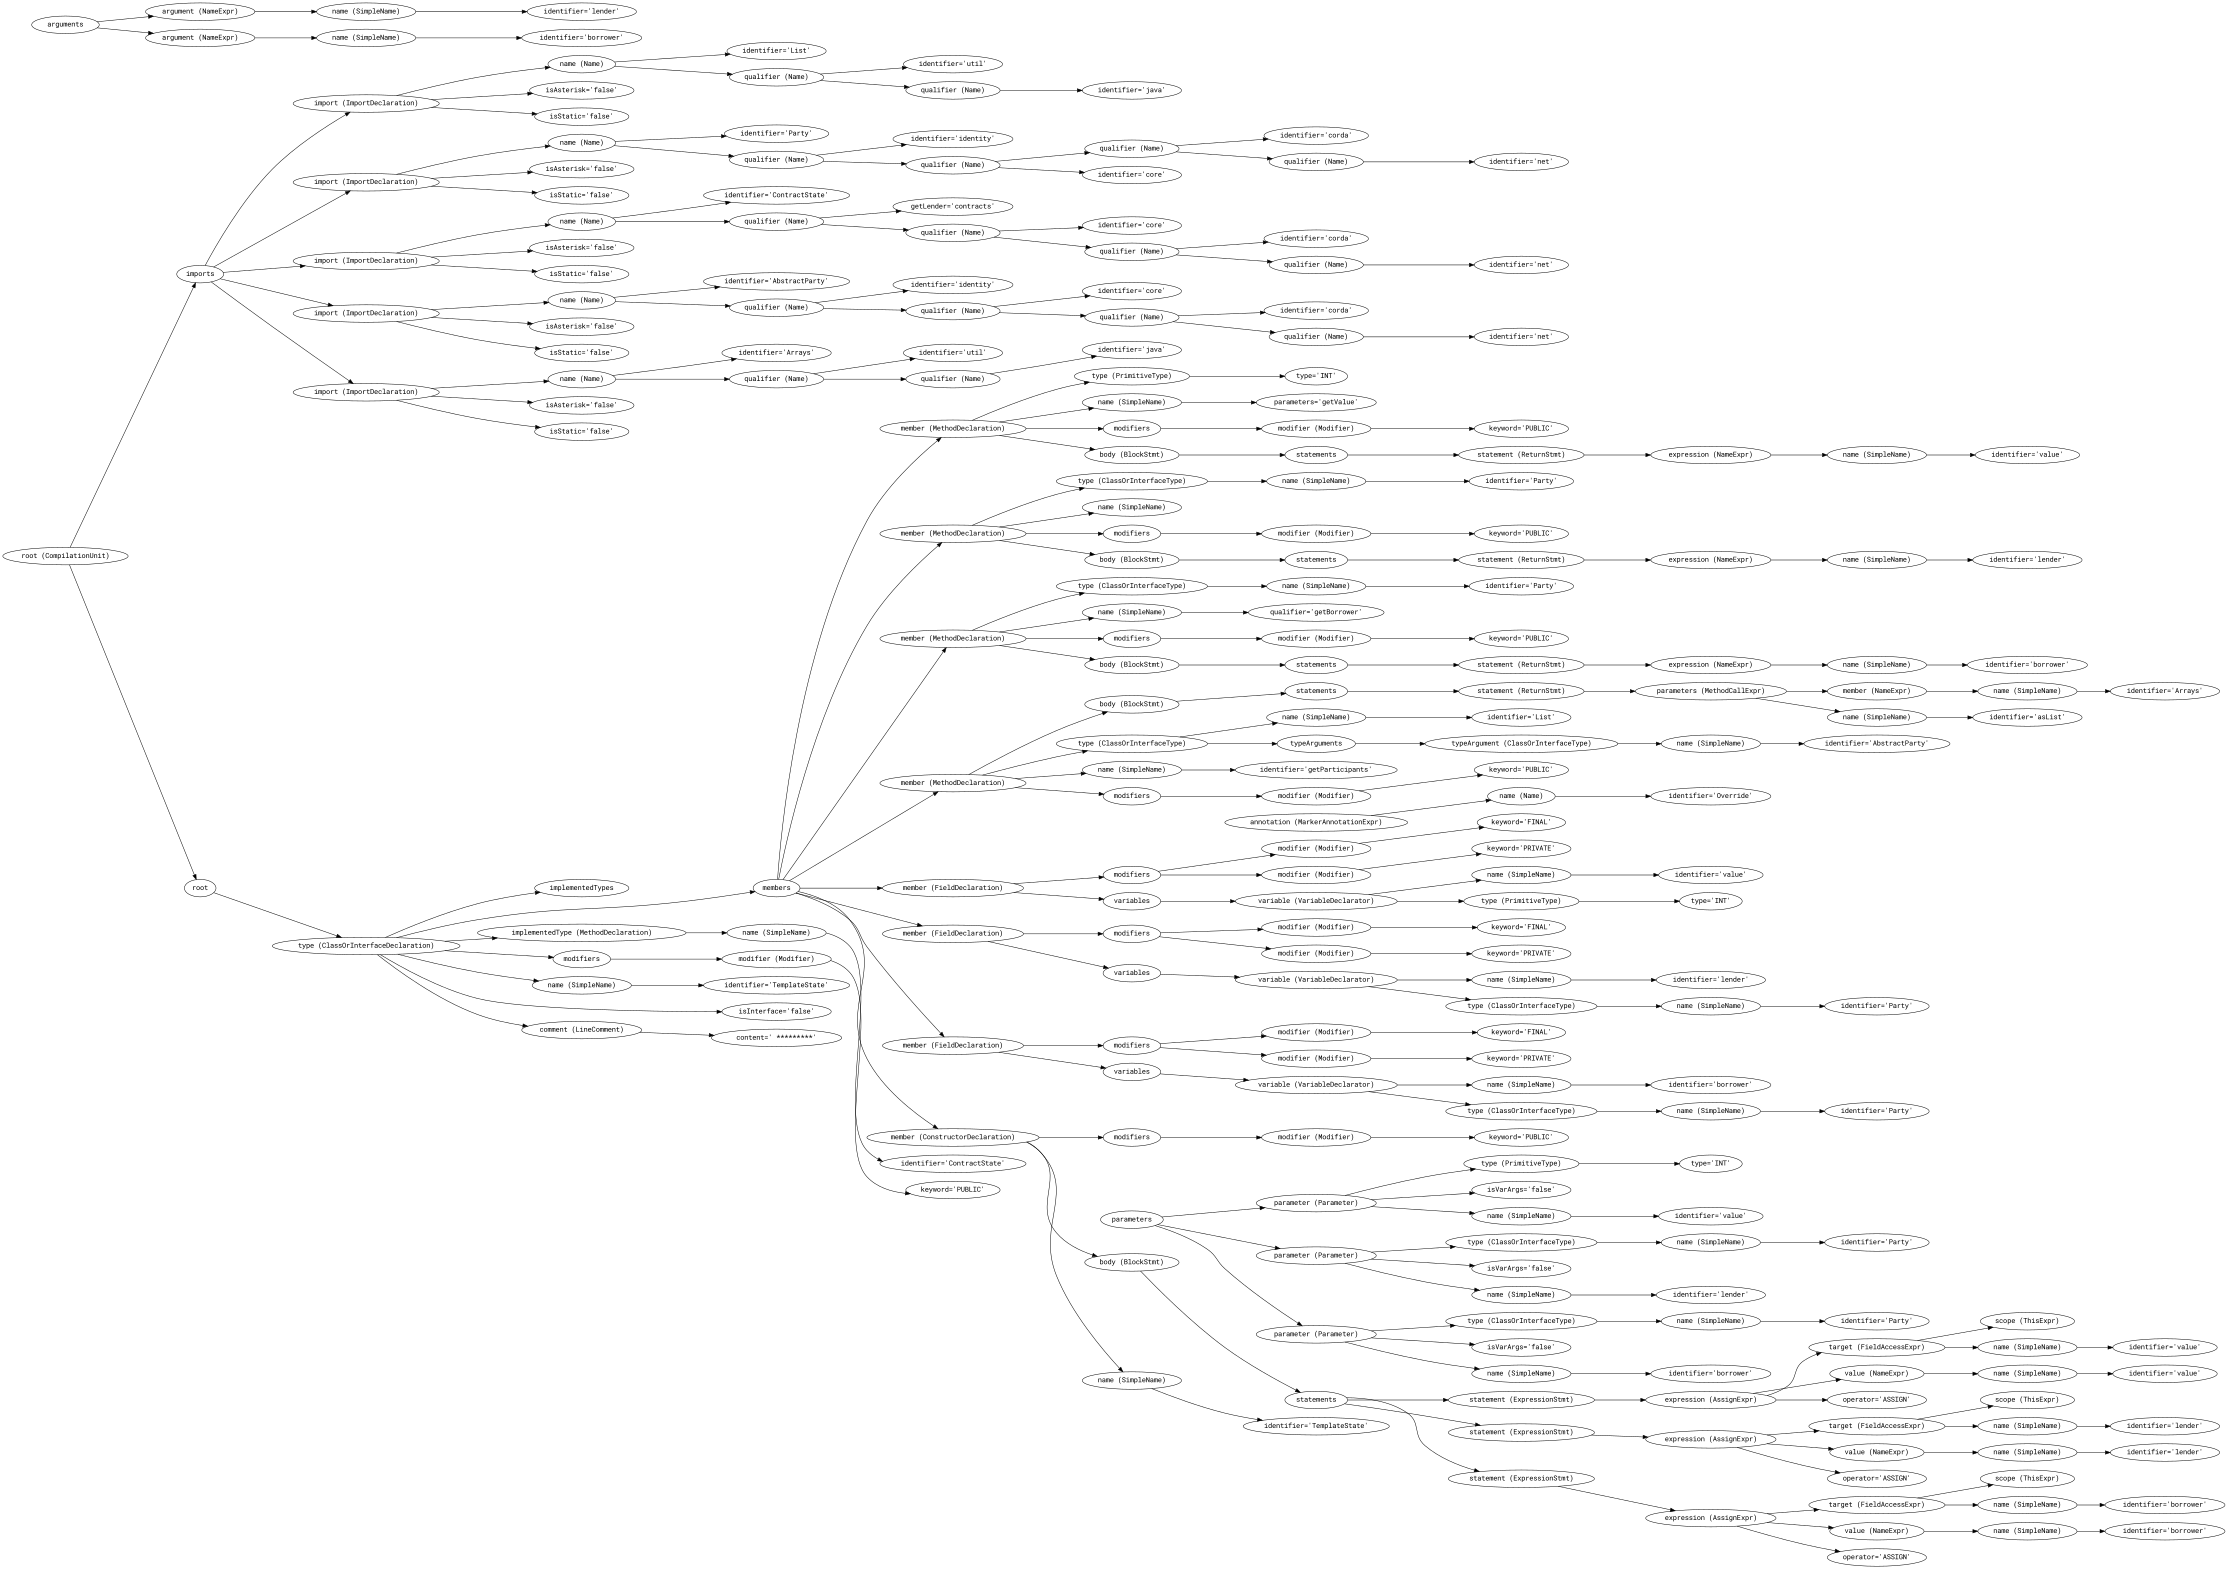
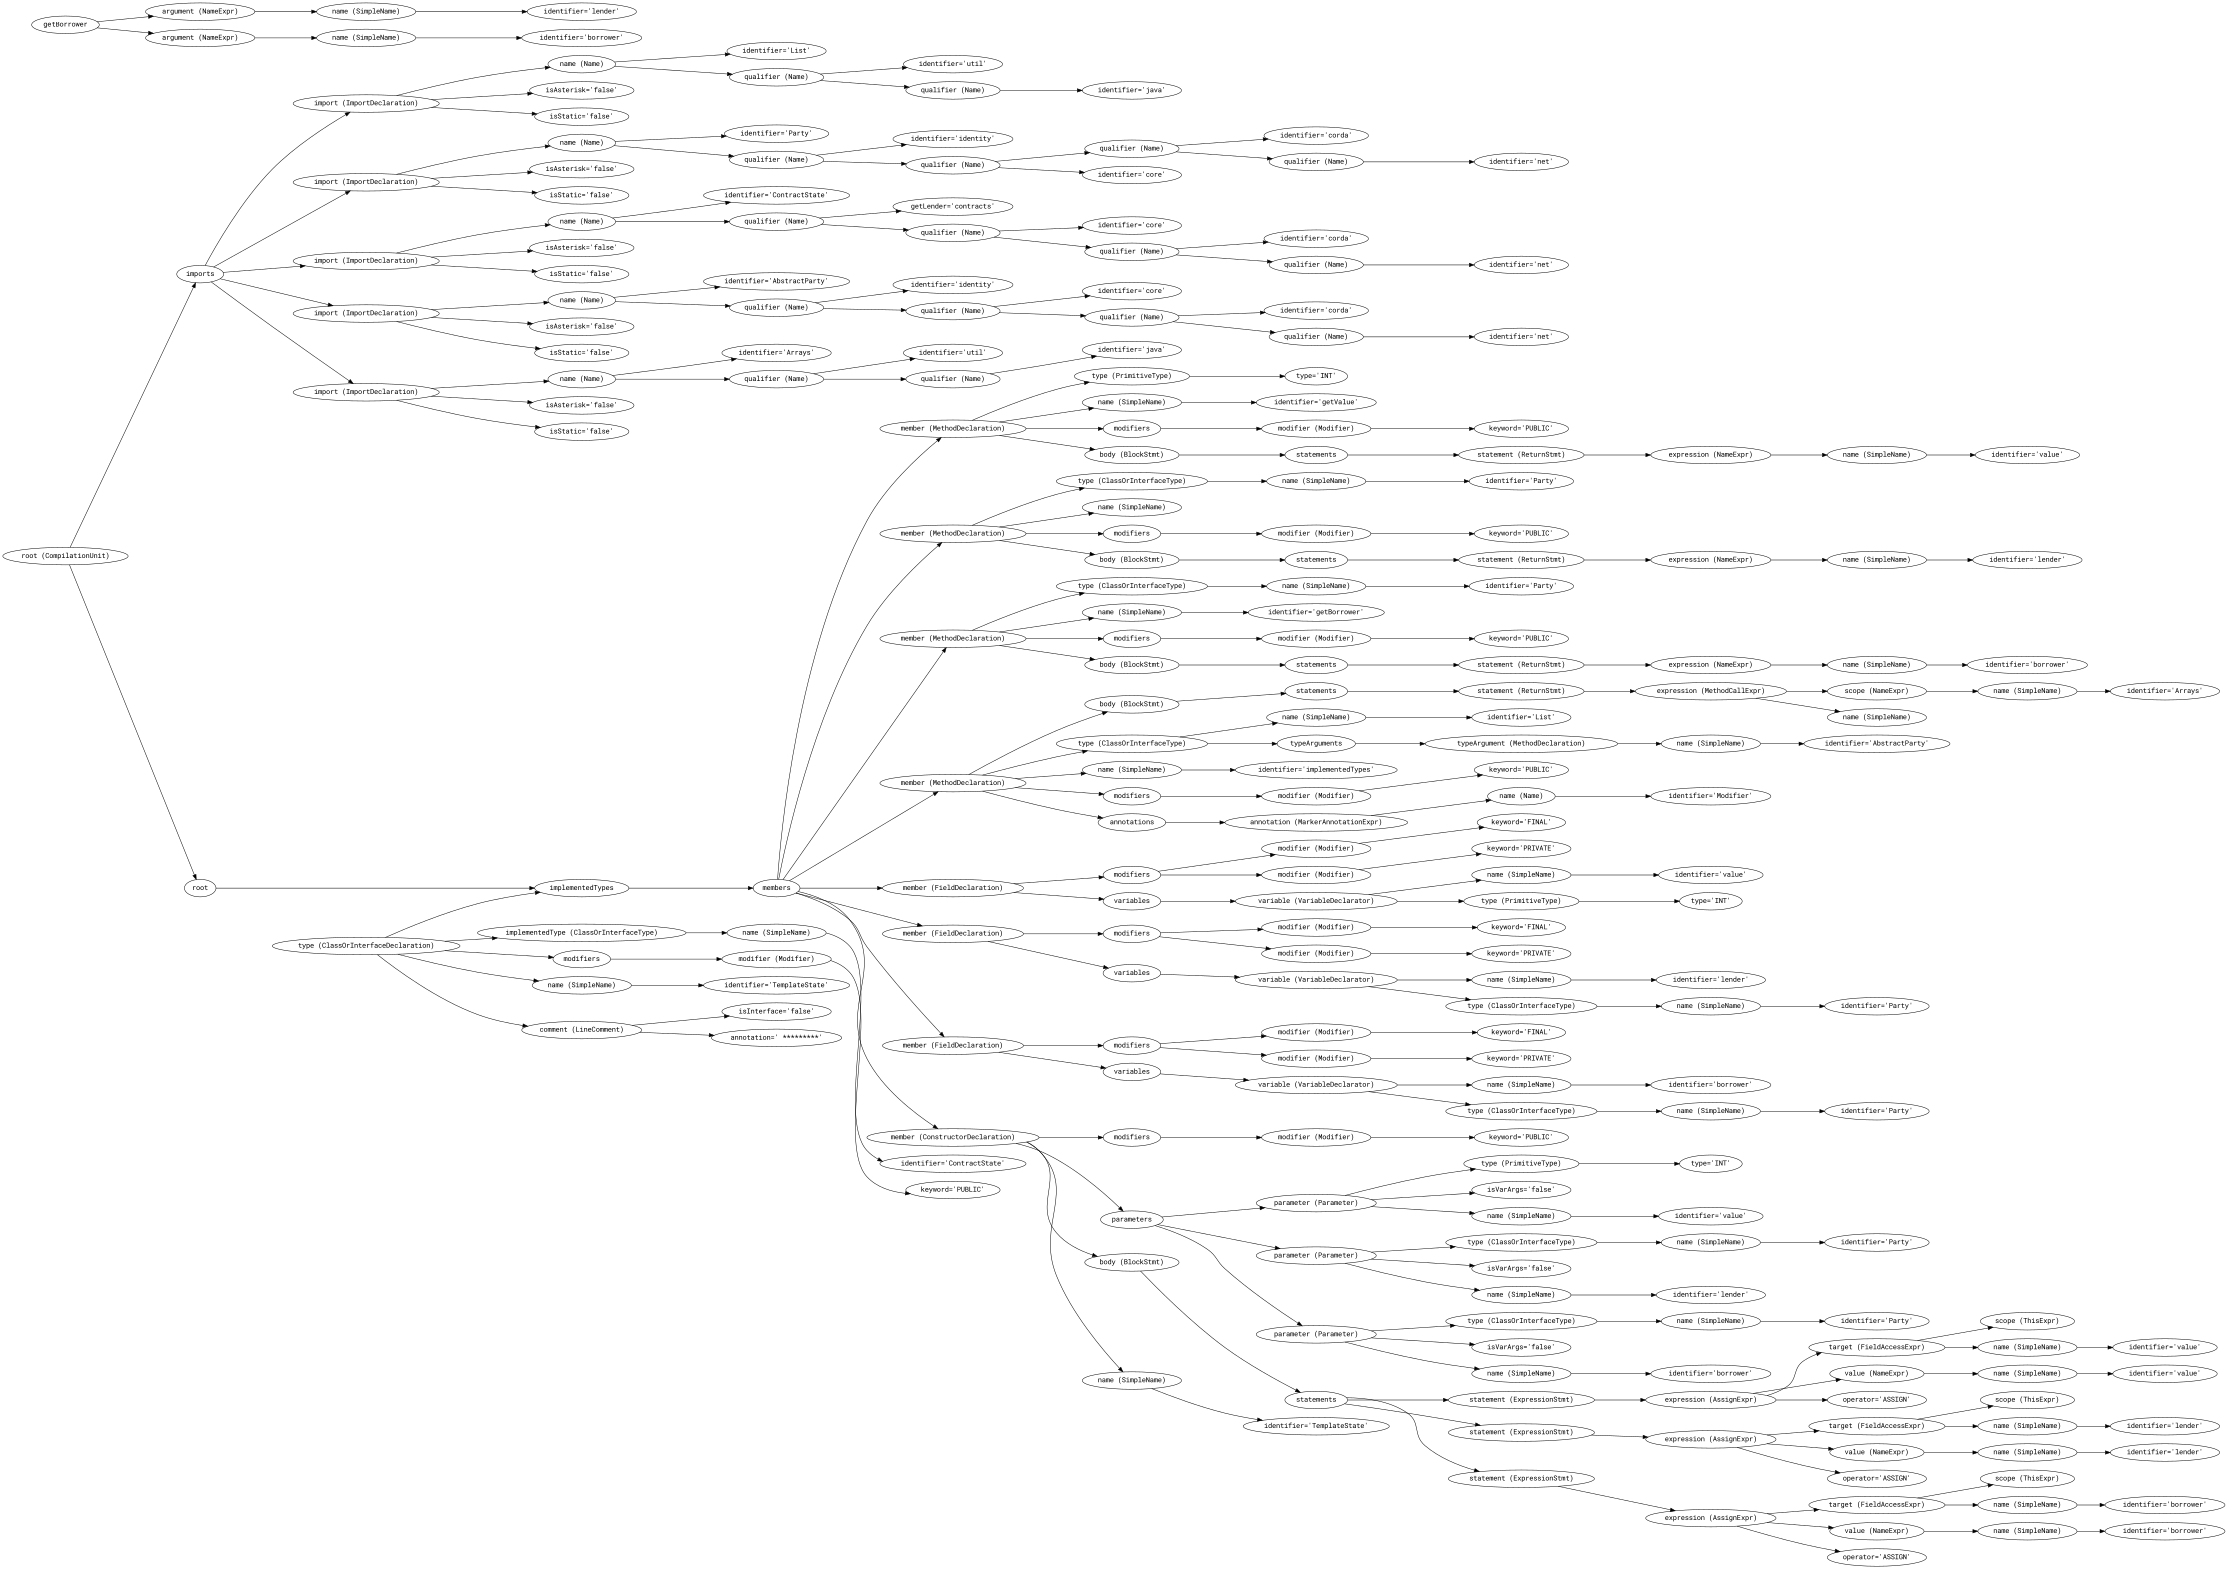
node "arguments": label "arguments" -> "getBorrower"
node "parameters='getValue'": label "parameters='getValue'" -> "identifier='getValue'"
node "qualifier='getBorrower'": label "qualifier='getBorrower'" -> "identifier='getBorrower'"
node "parameters (MethodCallExpr)": label "parameters (MethodCallExpr)" -> "expression (MethodCallExpr)"
node "member (NameExpr)": label "member (NameExpr)" -> "scope (NameExpr)"
node "identifier='asList'": removed
node "typeArgument (ClassOrInterfaceType)": label "typeArgument (ClassOrInterfaceType)" -> "typeArgument (MethodDeclaration)"
node "identifier='getParticipants'": label "identifier='getParticipants'" -> "identifier='implementedTypes'"
node "identifier='Override'": label "identifier='Override'" -> "identifier='Modifier'"
node "annotations": added
edge "type (ClassOrInterfaceDeclaration)" -> "members": now "implementedTypes" -> "members"
edge "root" -> "type (ClassOrInterfaceDeclaration)": now "root" -> "implementedTypes"
node "implementedType (MethodDeclaration)": label "implementedType (MethodDeclaration)" -> "implementedType (ClassOrInterfaceType)"
edge "type (ClassOrInterfaceDeclaration)" -> "isInterface='false'": now "comment (LineComment)" -> "isInterface='false'"
node "content=' *********'": label "content=' *********'" -> "annotation=' *********'"
edge "member (ConstructorDeclaration)" -> "parameters": added
